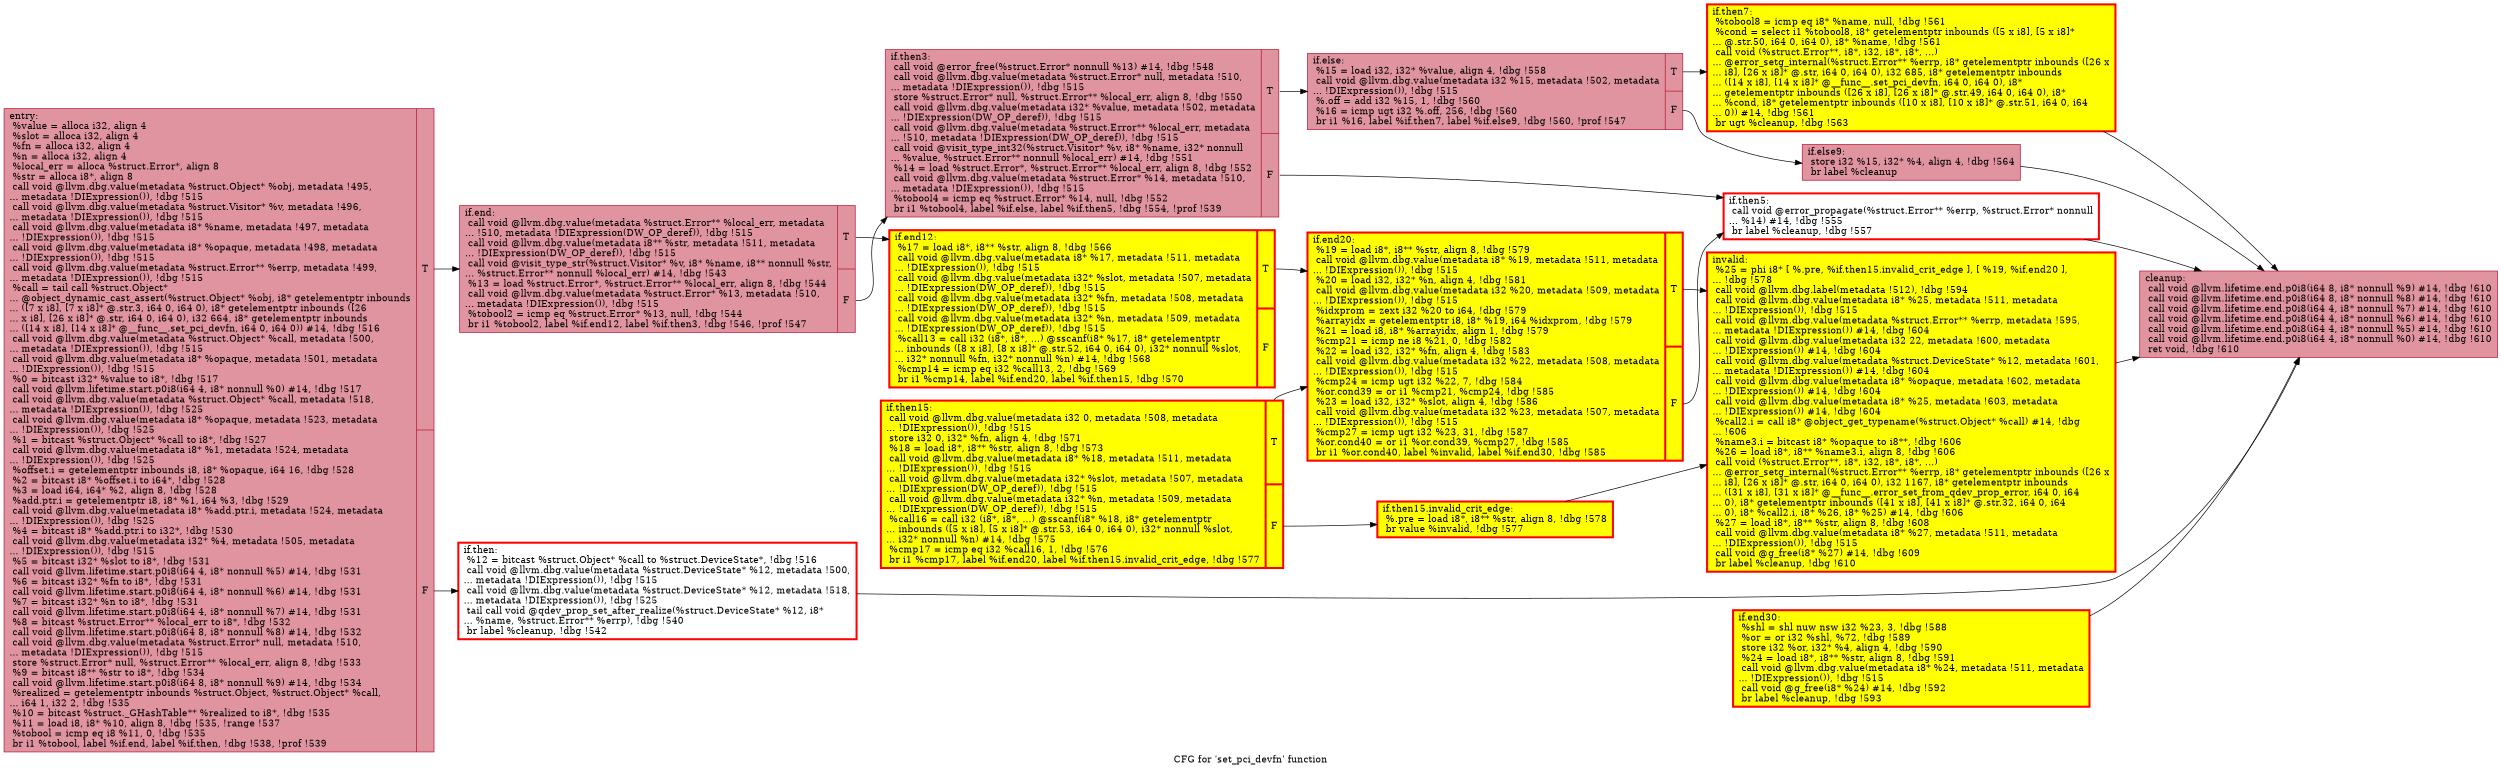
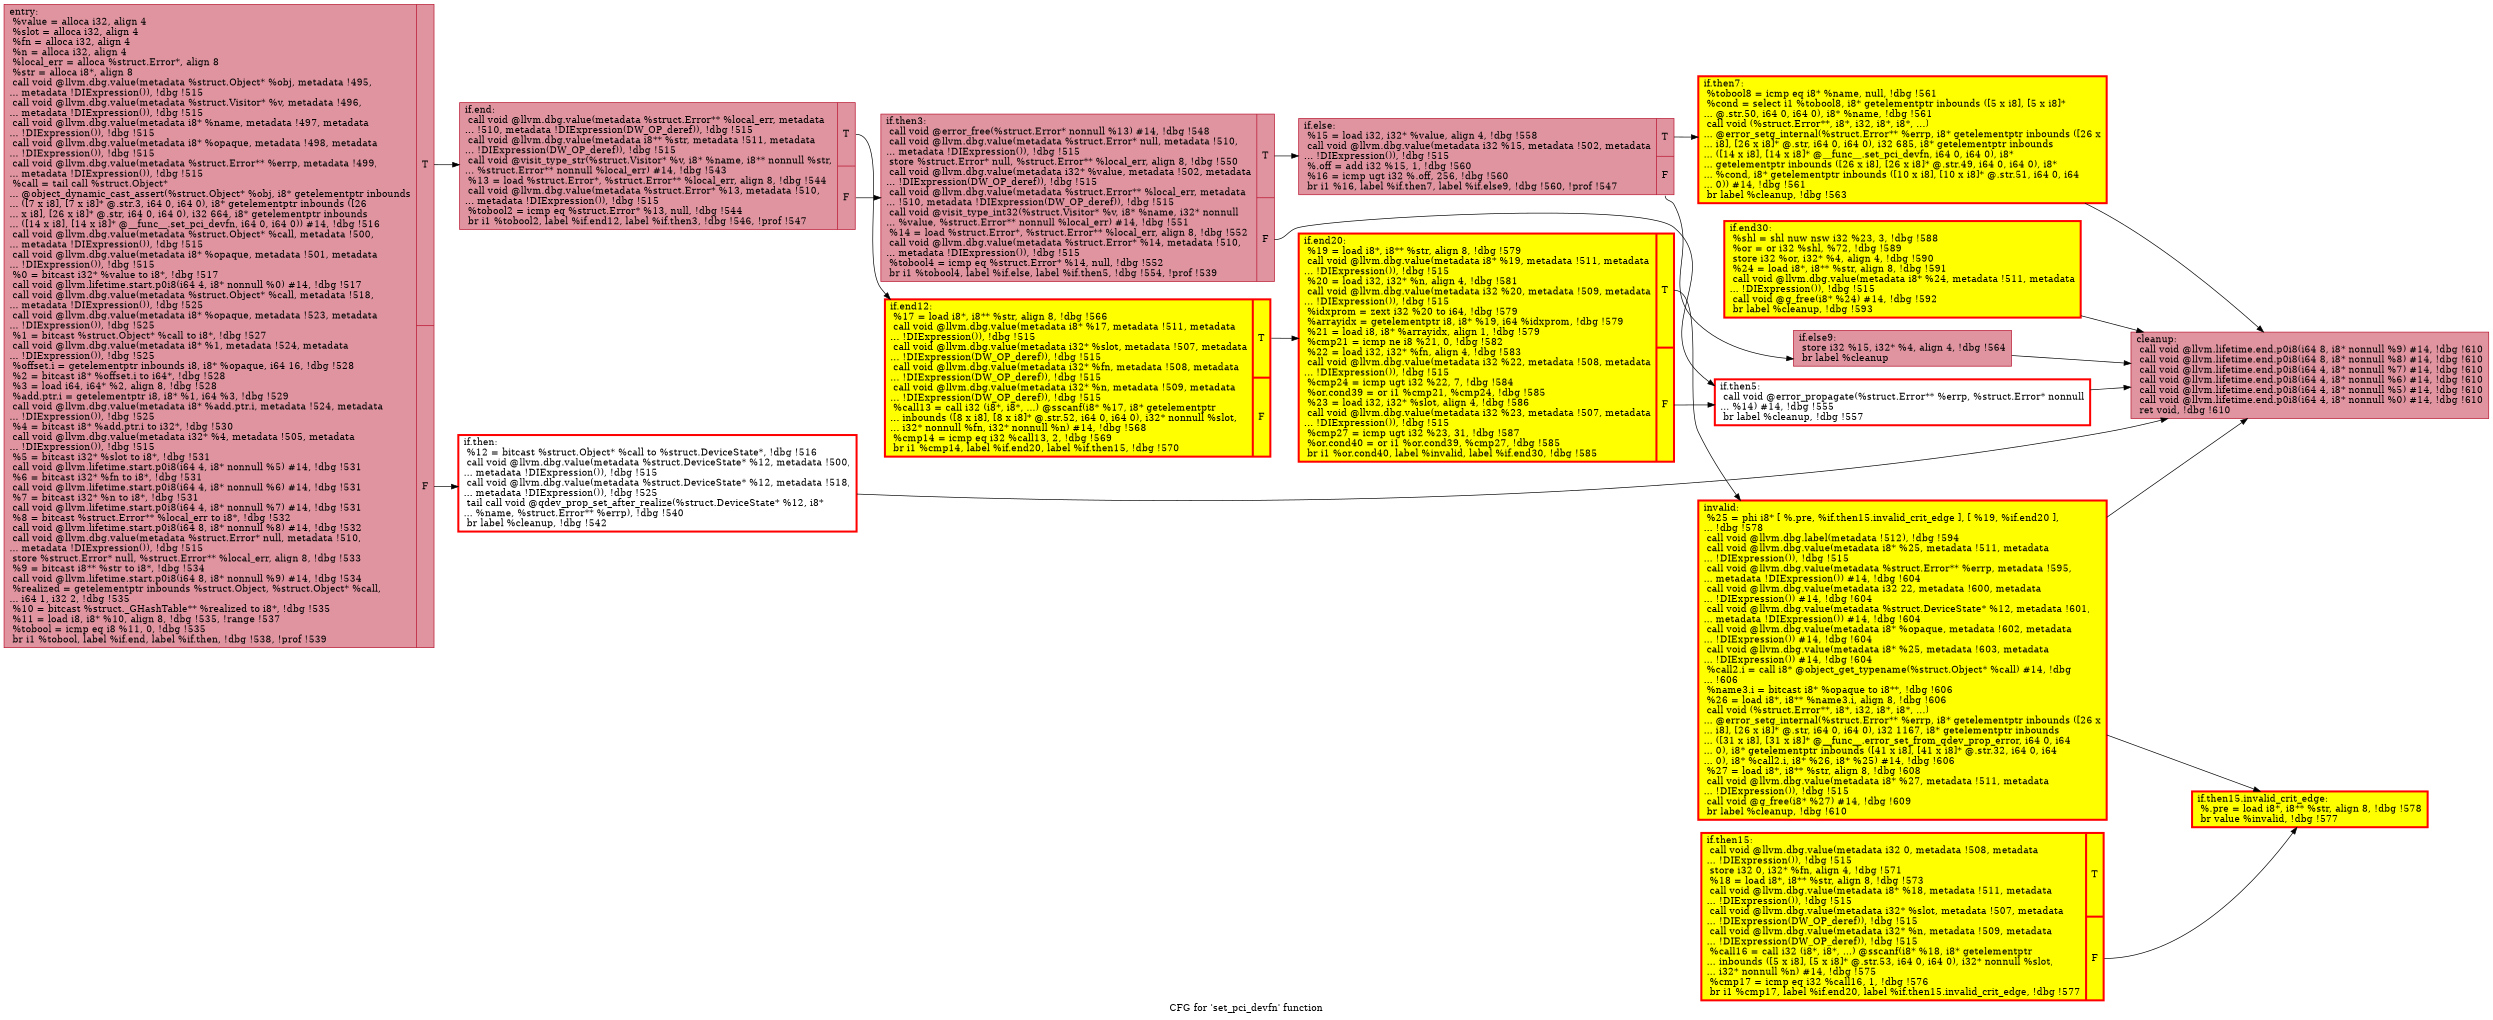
node "if.then7:": text "br ugt %cleanup, !dbg !563" -> "br label %cleanup, !dbg !563"
edge "if.then15:" -> "if.end20:": removed
edge "if.then15.invalid_crit_edge:" -> "invalid:": reversed
